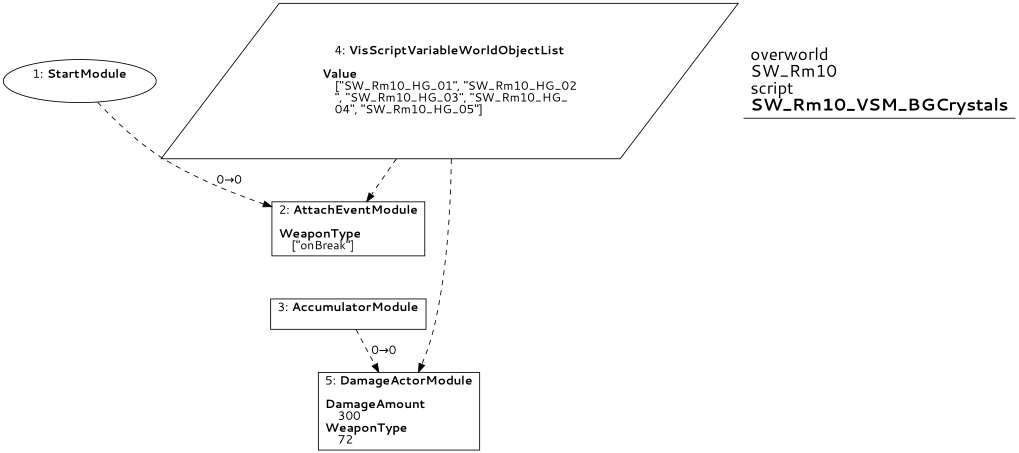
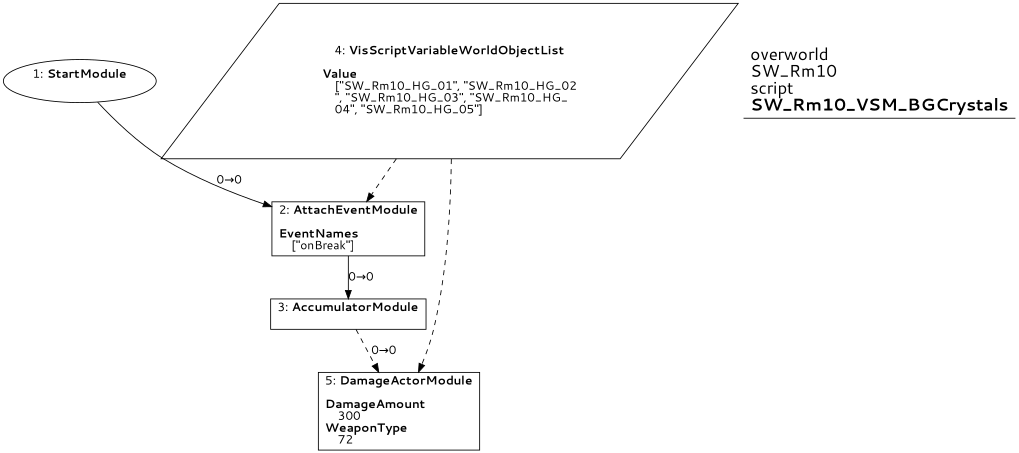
edge "1:" -> "2:": style dashed -> solid
node "2:": text "WeaponType" -> "EventNames"
edge "2:" -> "3:": added, label "0→0"
